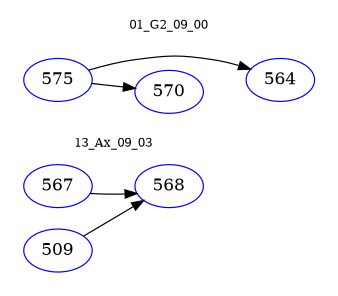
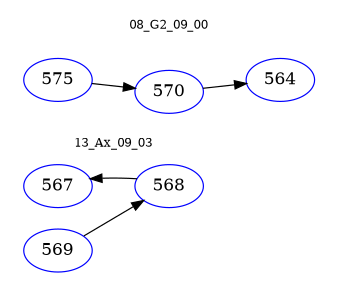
cluster "01_G2_09_00": label "01_G2_09_00" -> "08_G2_09_00"
edge "575" -> "564": now "570" -> "564"
edge "567" -> "568": reversed
node "509": label "509" -> "569"
